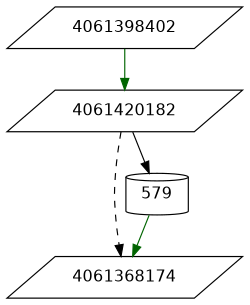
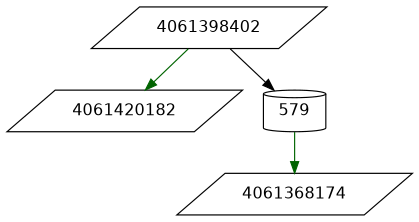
edge "4061420182" -> "579": now "4061398402" -> "579"
edge "4061420182" -> "4061368174": removed
